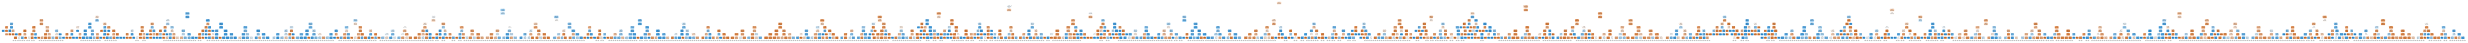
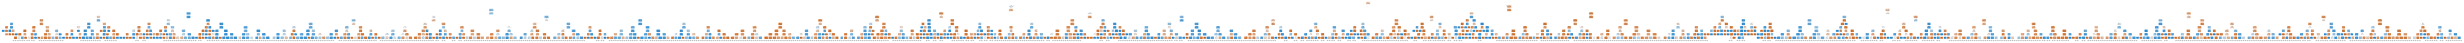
node "gini = 0.0 samples = 51 value = [51, 0] class = good": removed
node "gini = 0.0 samples = 29 value = [0, 29] class = bad": added
node "gini = 0.0 samples = 13 value = [13, 0] class = good": added
node "gini = 0.0 samples = 26 value = [0, 26] class = bad": fillcolor #e58139d6 -> #399de5ff
